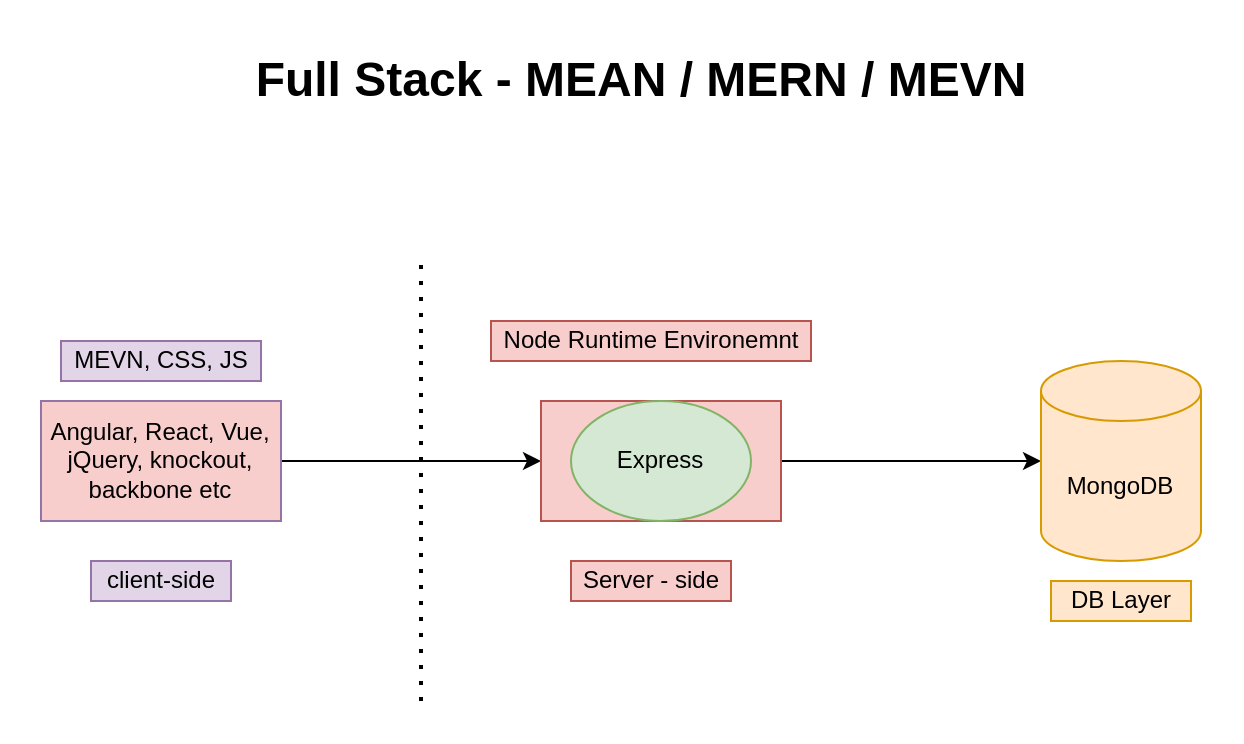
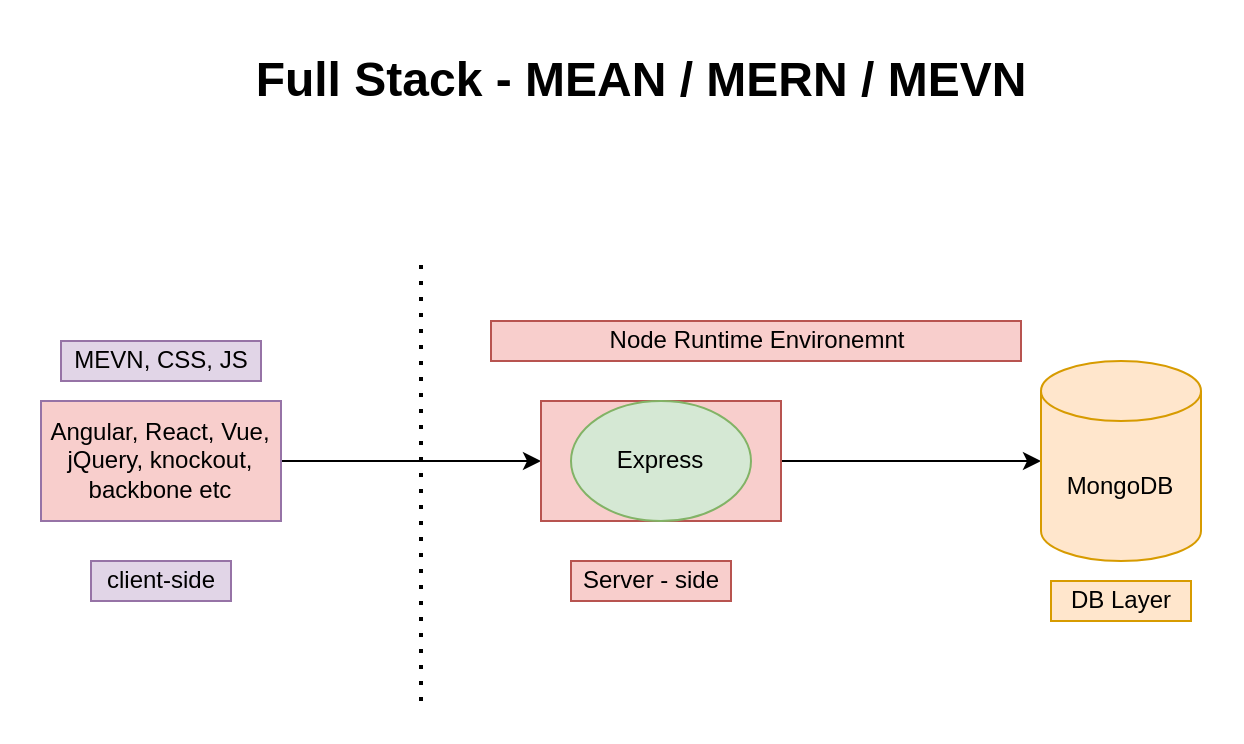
node "Node Runtime Environemnt": size 320x40 -> 530x40
